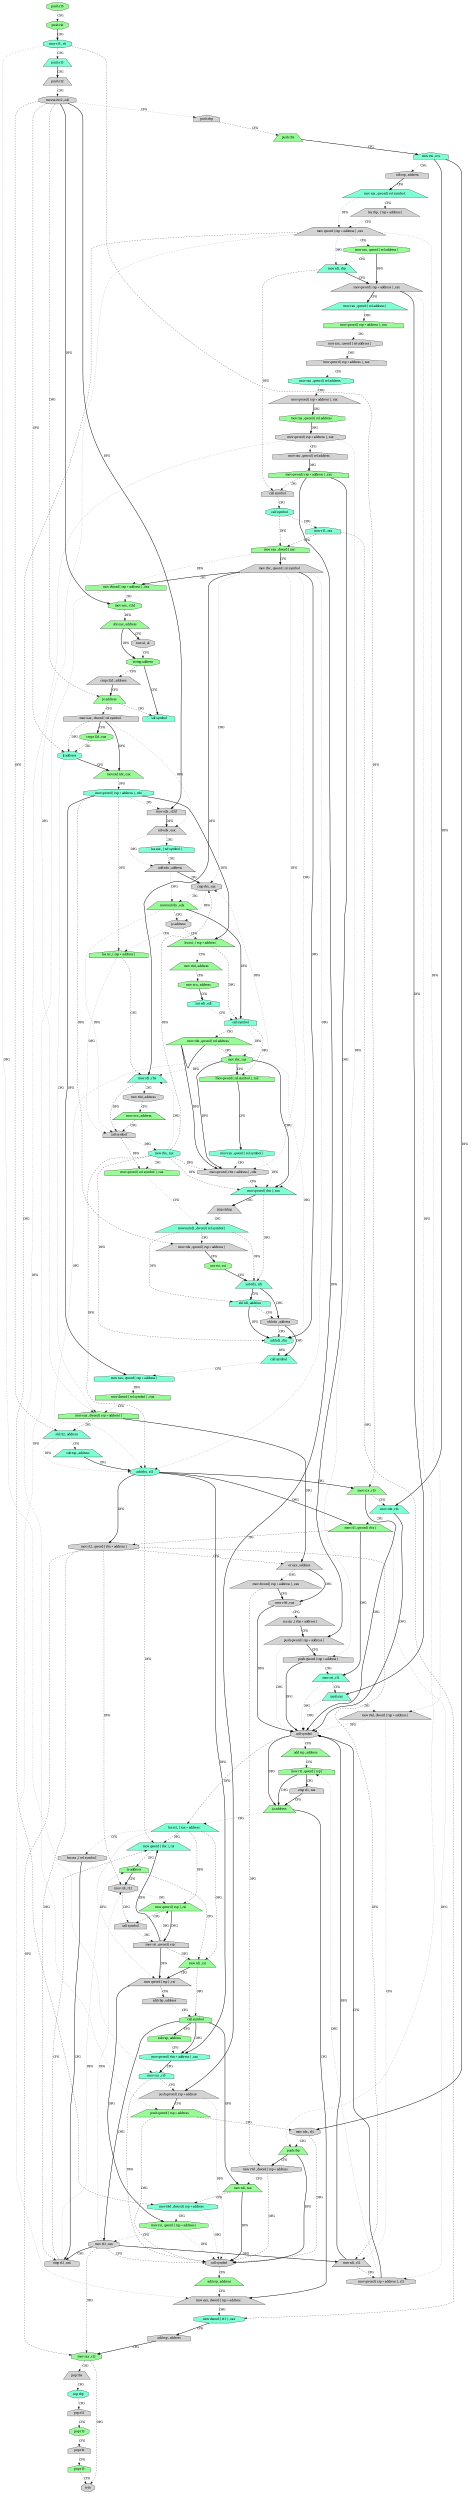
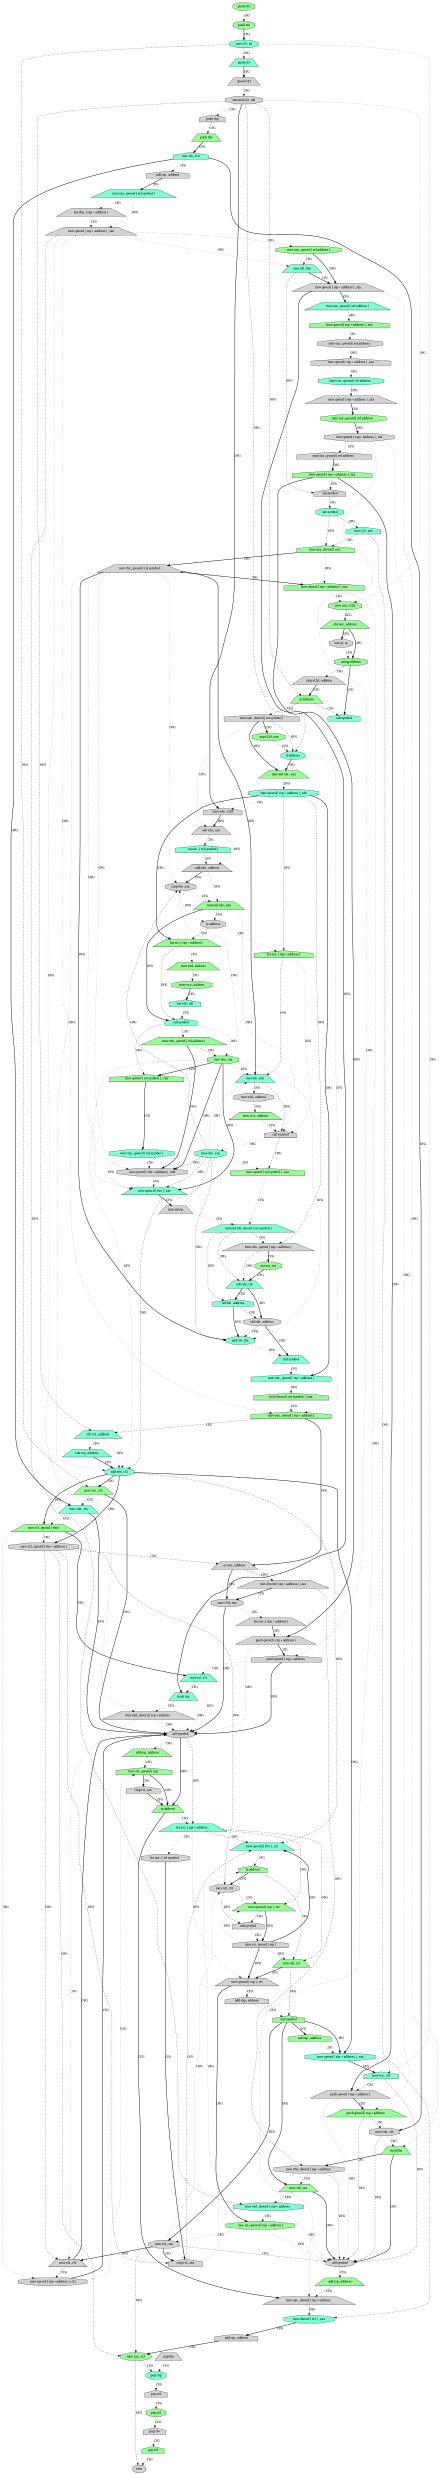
node "push r12": label "push r12" -> "qword r12"
edge "movsxd r12 , edi" -> "mov eax , r12d": style bold -> dotted
edge "mov qword [ rbx ] , rax" -> "sub rdx , rdi": now "mov rdx , qword [ rsp + address ]" -> "sub rdx , rdi"
edge "mov rax , r12" -> "pop rbx": now "mov rax , r12" -> "pop rbp"
